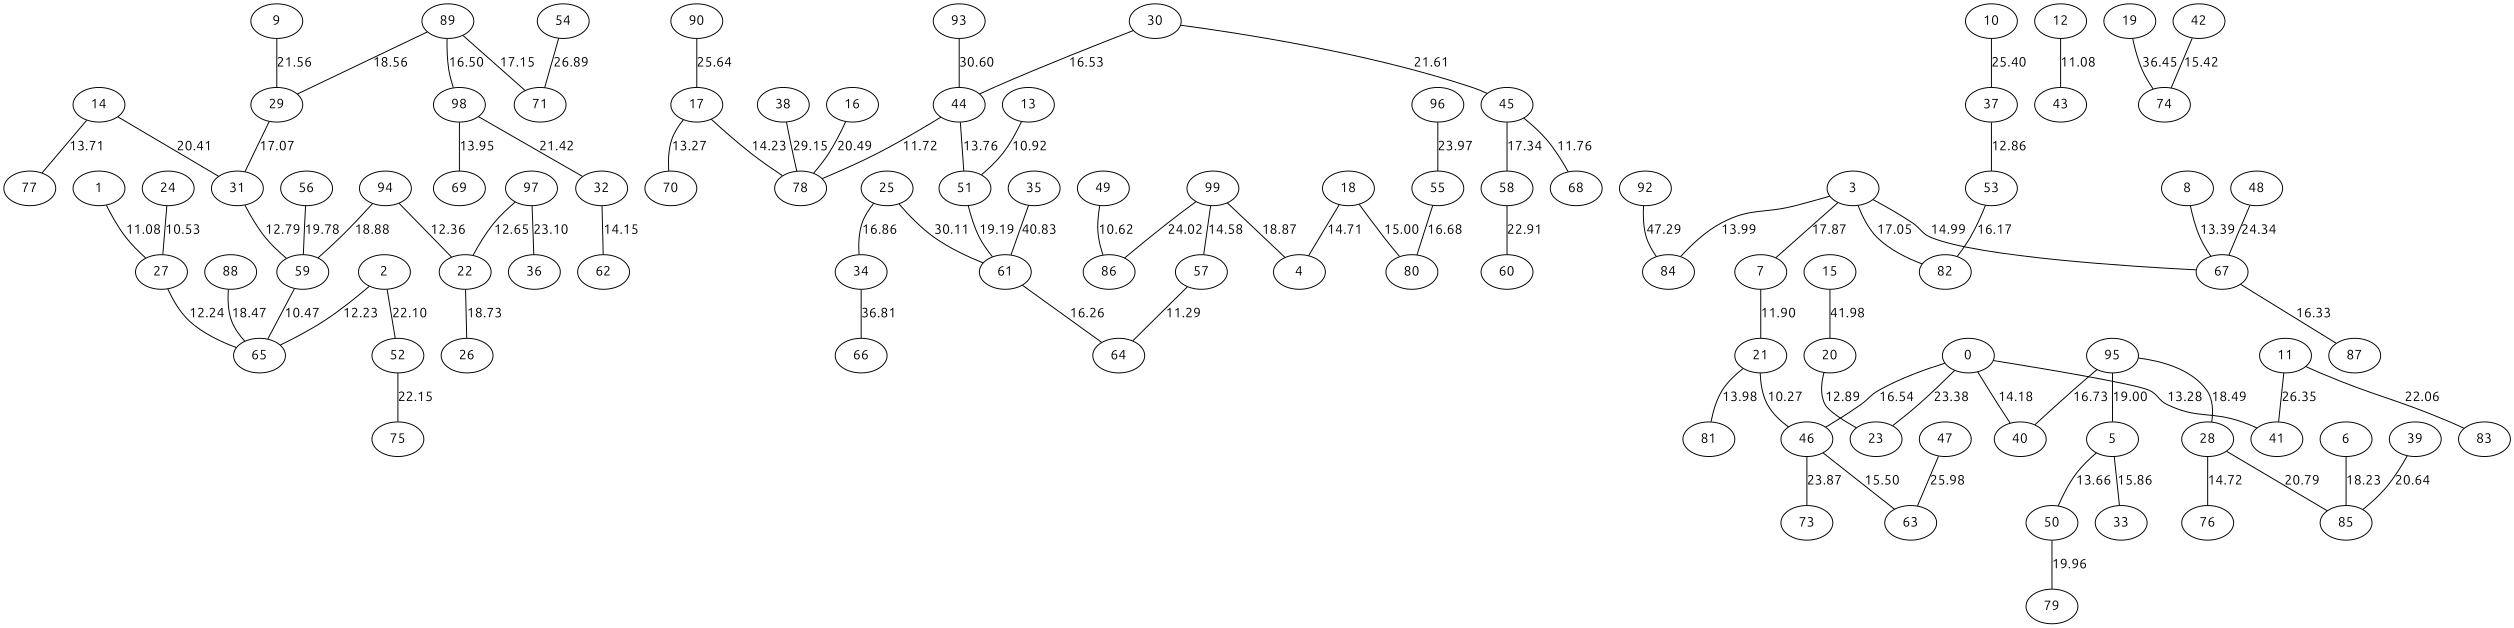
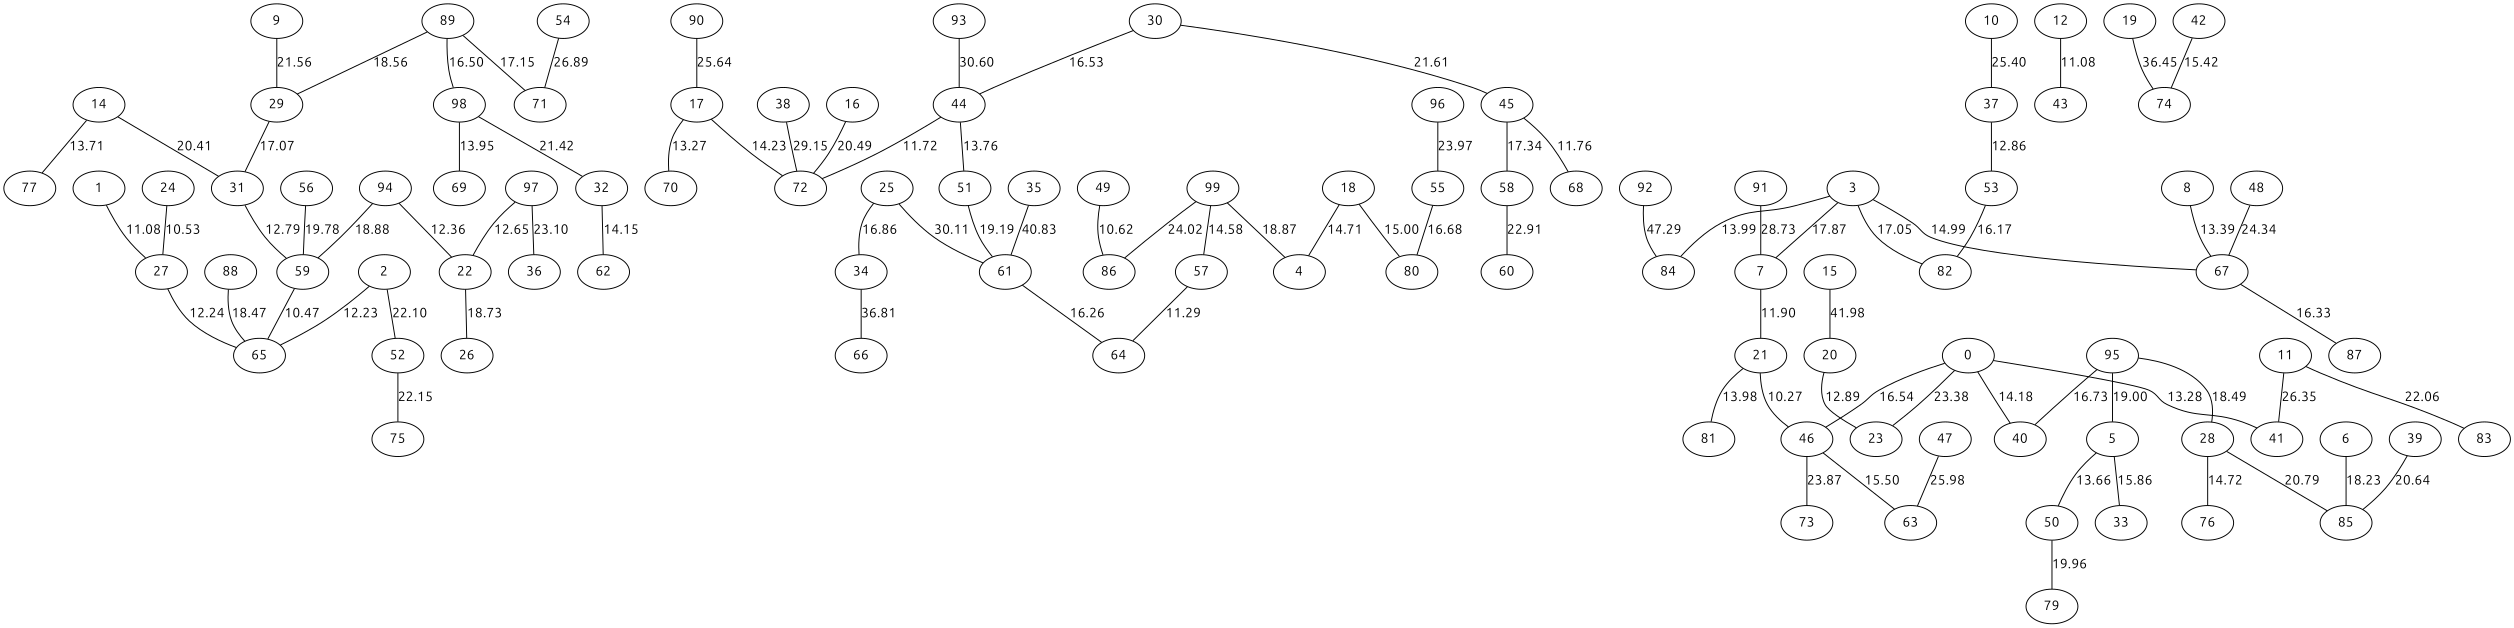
node "13": removed
node "78": label "78" -> "72"
node "91": added
